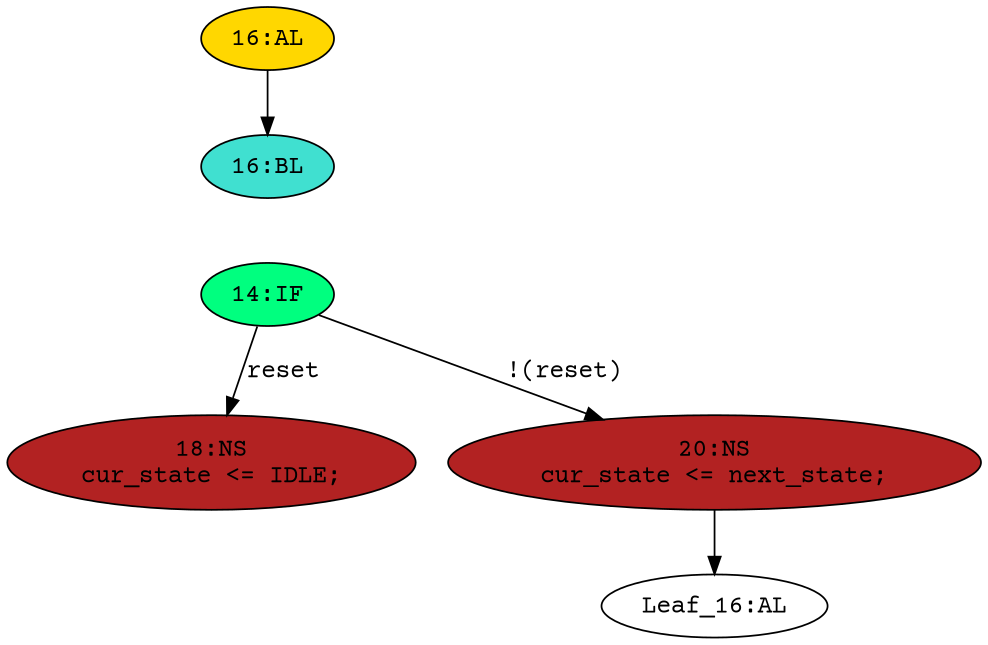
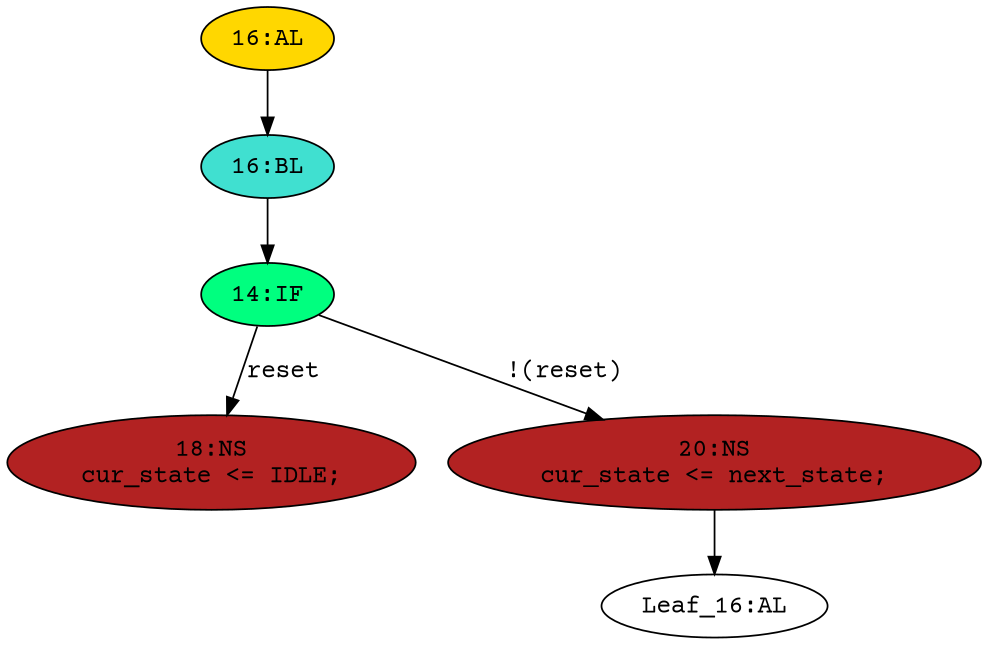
edge "16:BL" -> "14:IF": added
